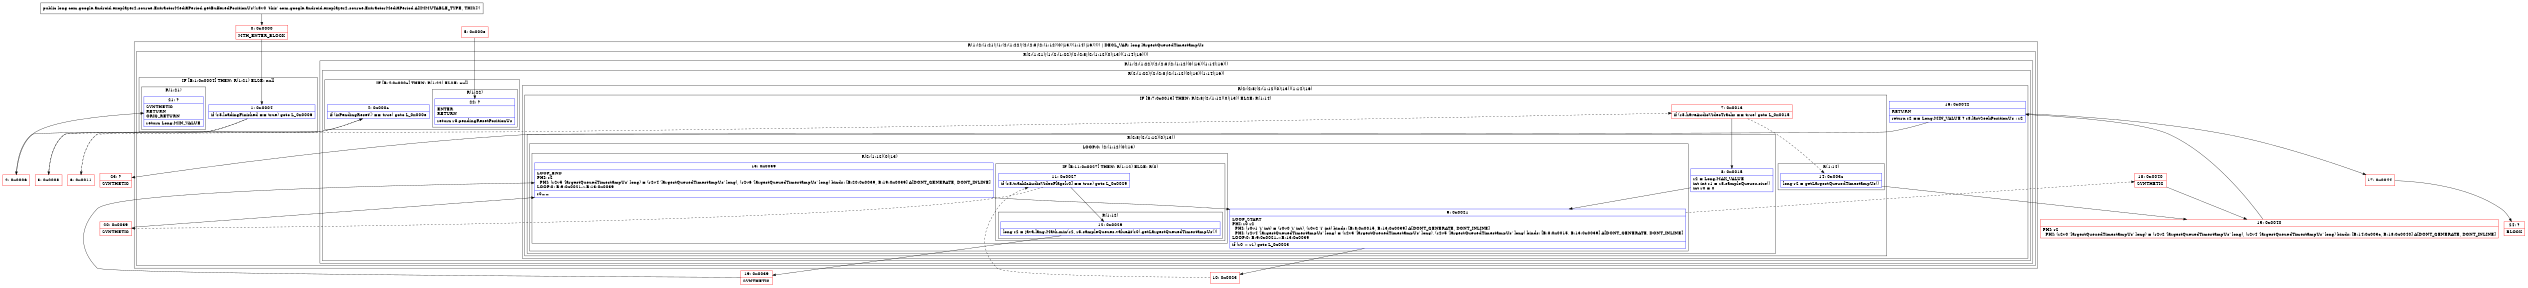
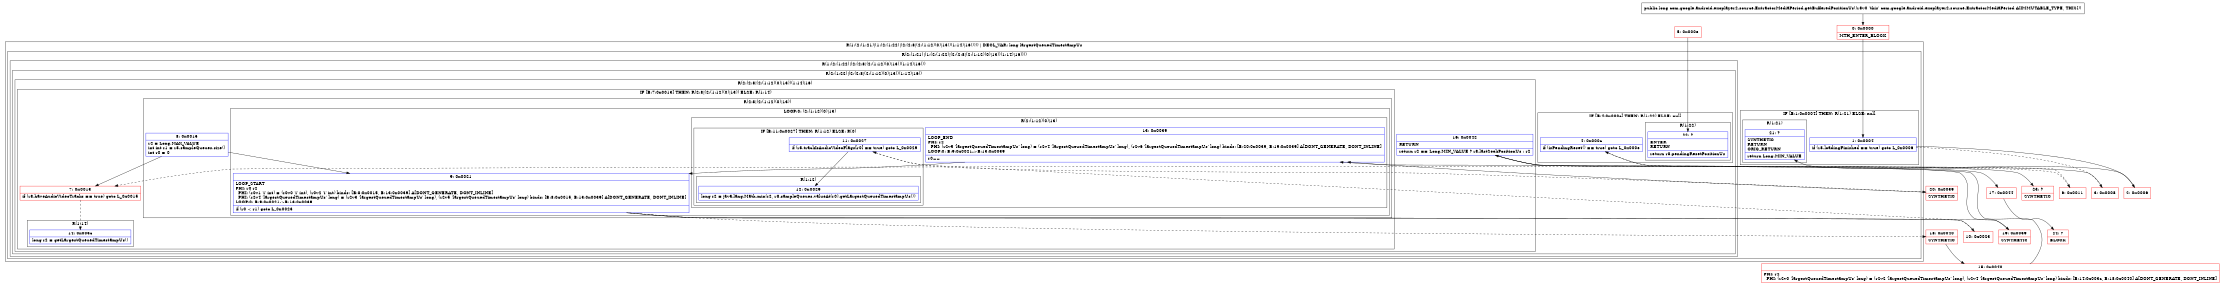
edge "7: 0x0013" -> "8: 0x0015": reversed
edge "14: 0x003c" -> "15: 0x0040": removed
edge "12: 0x0029" -> "19: 0x0039": now "9: 0x0021" -> "19: 0x0039"
